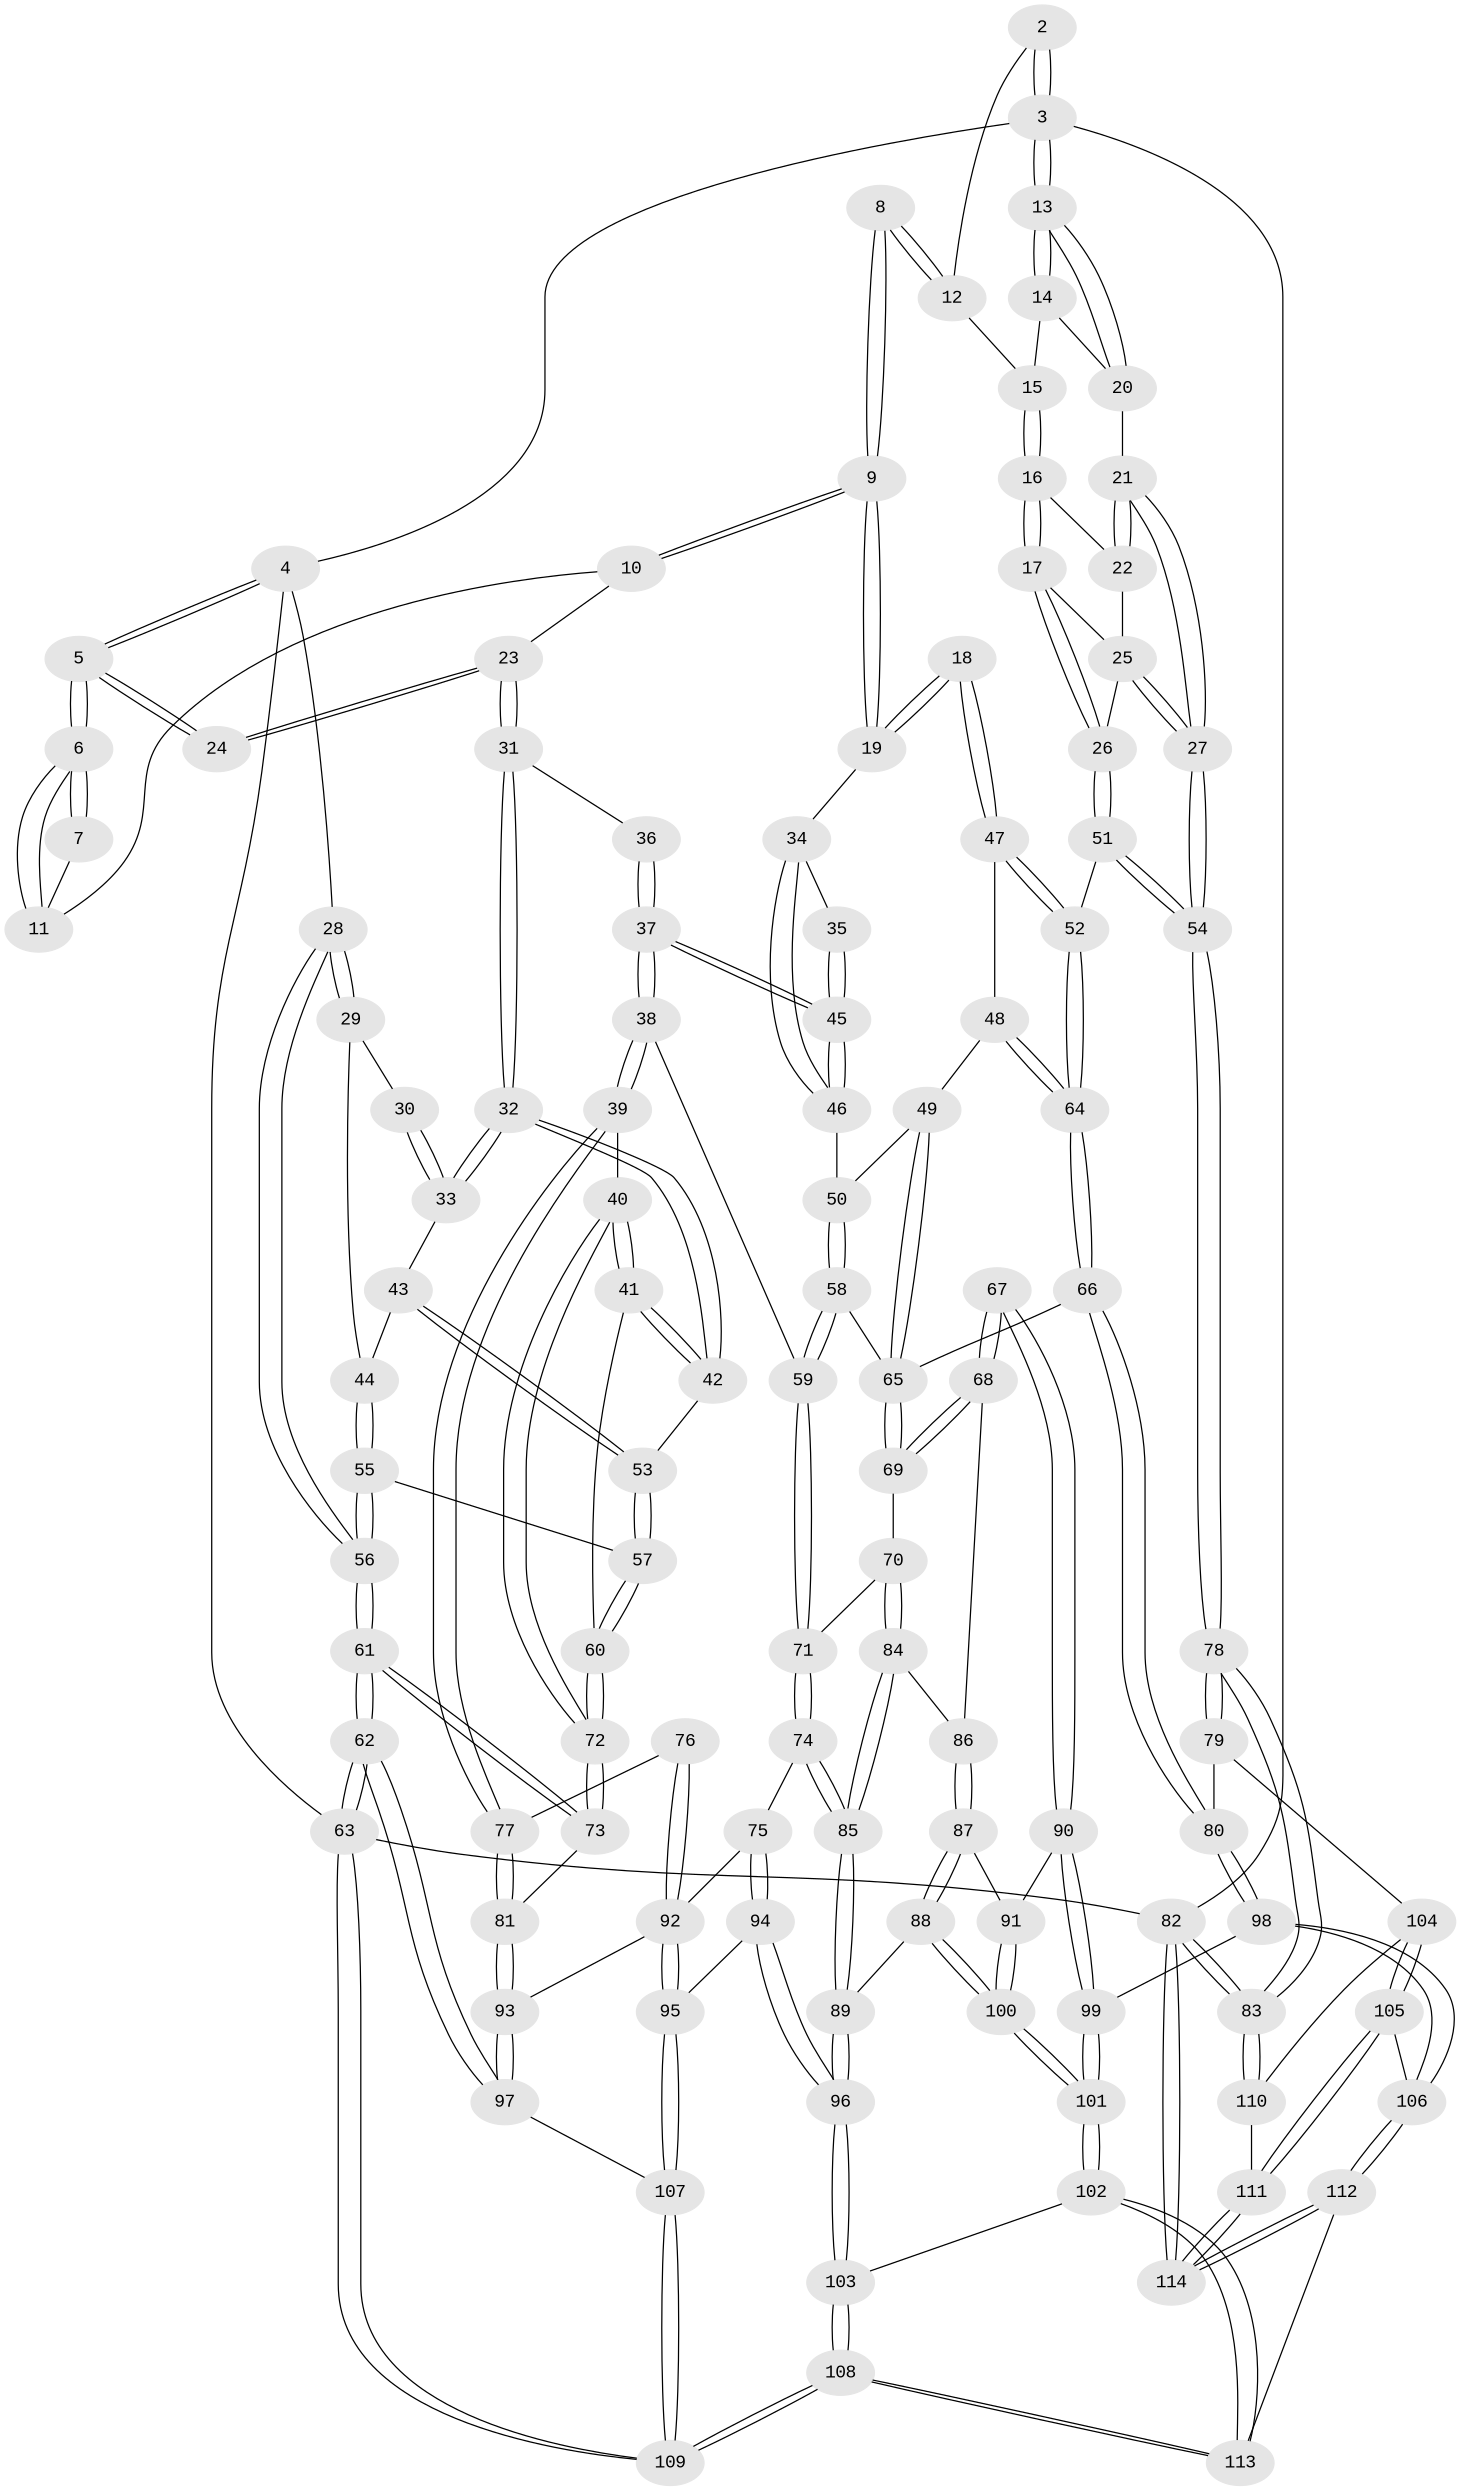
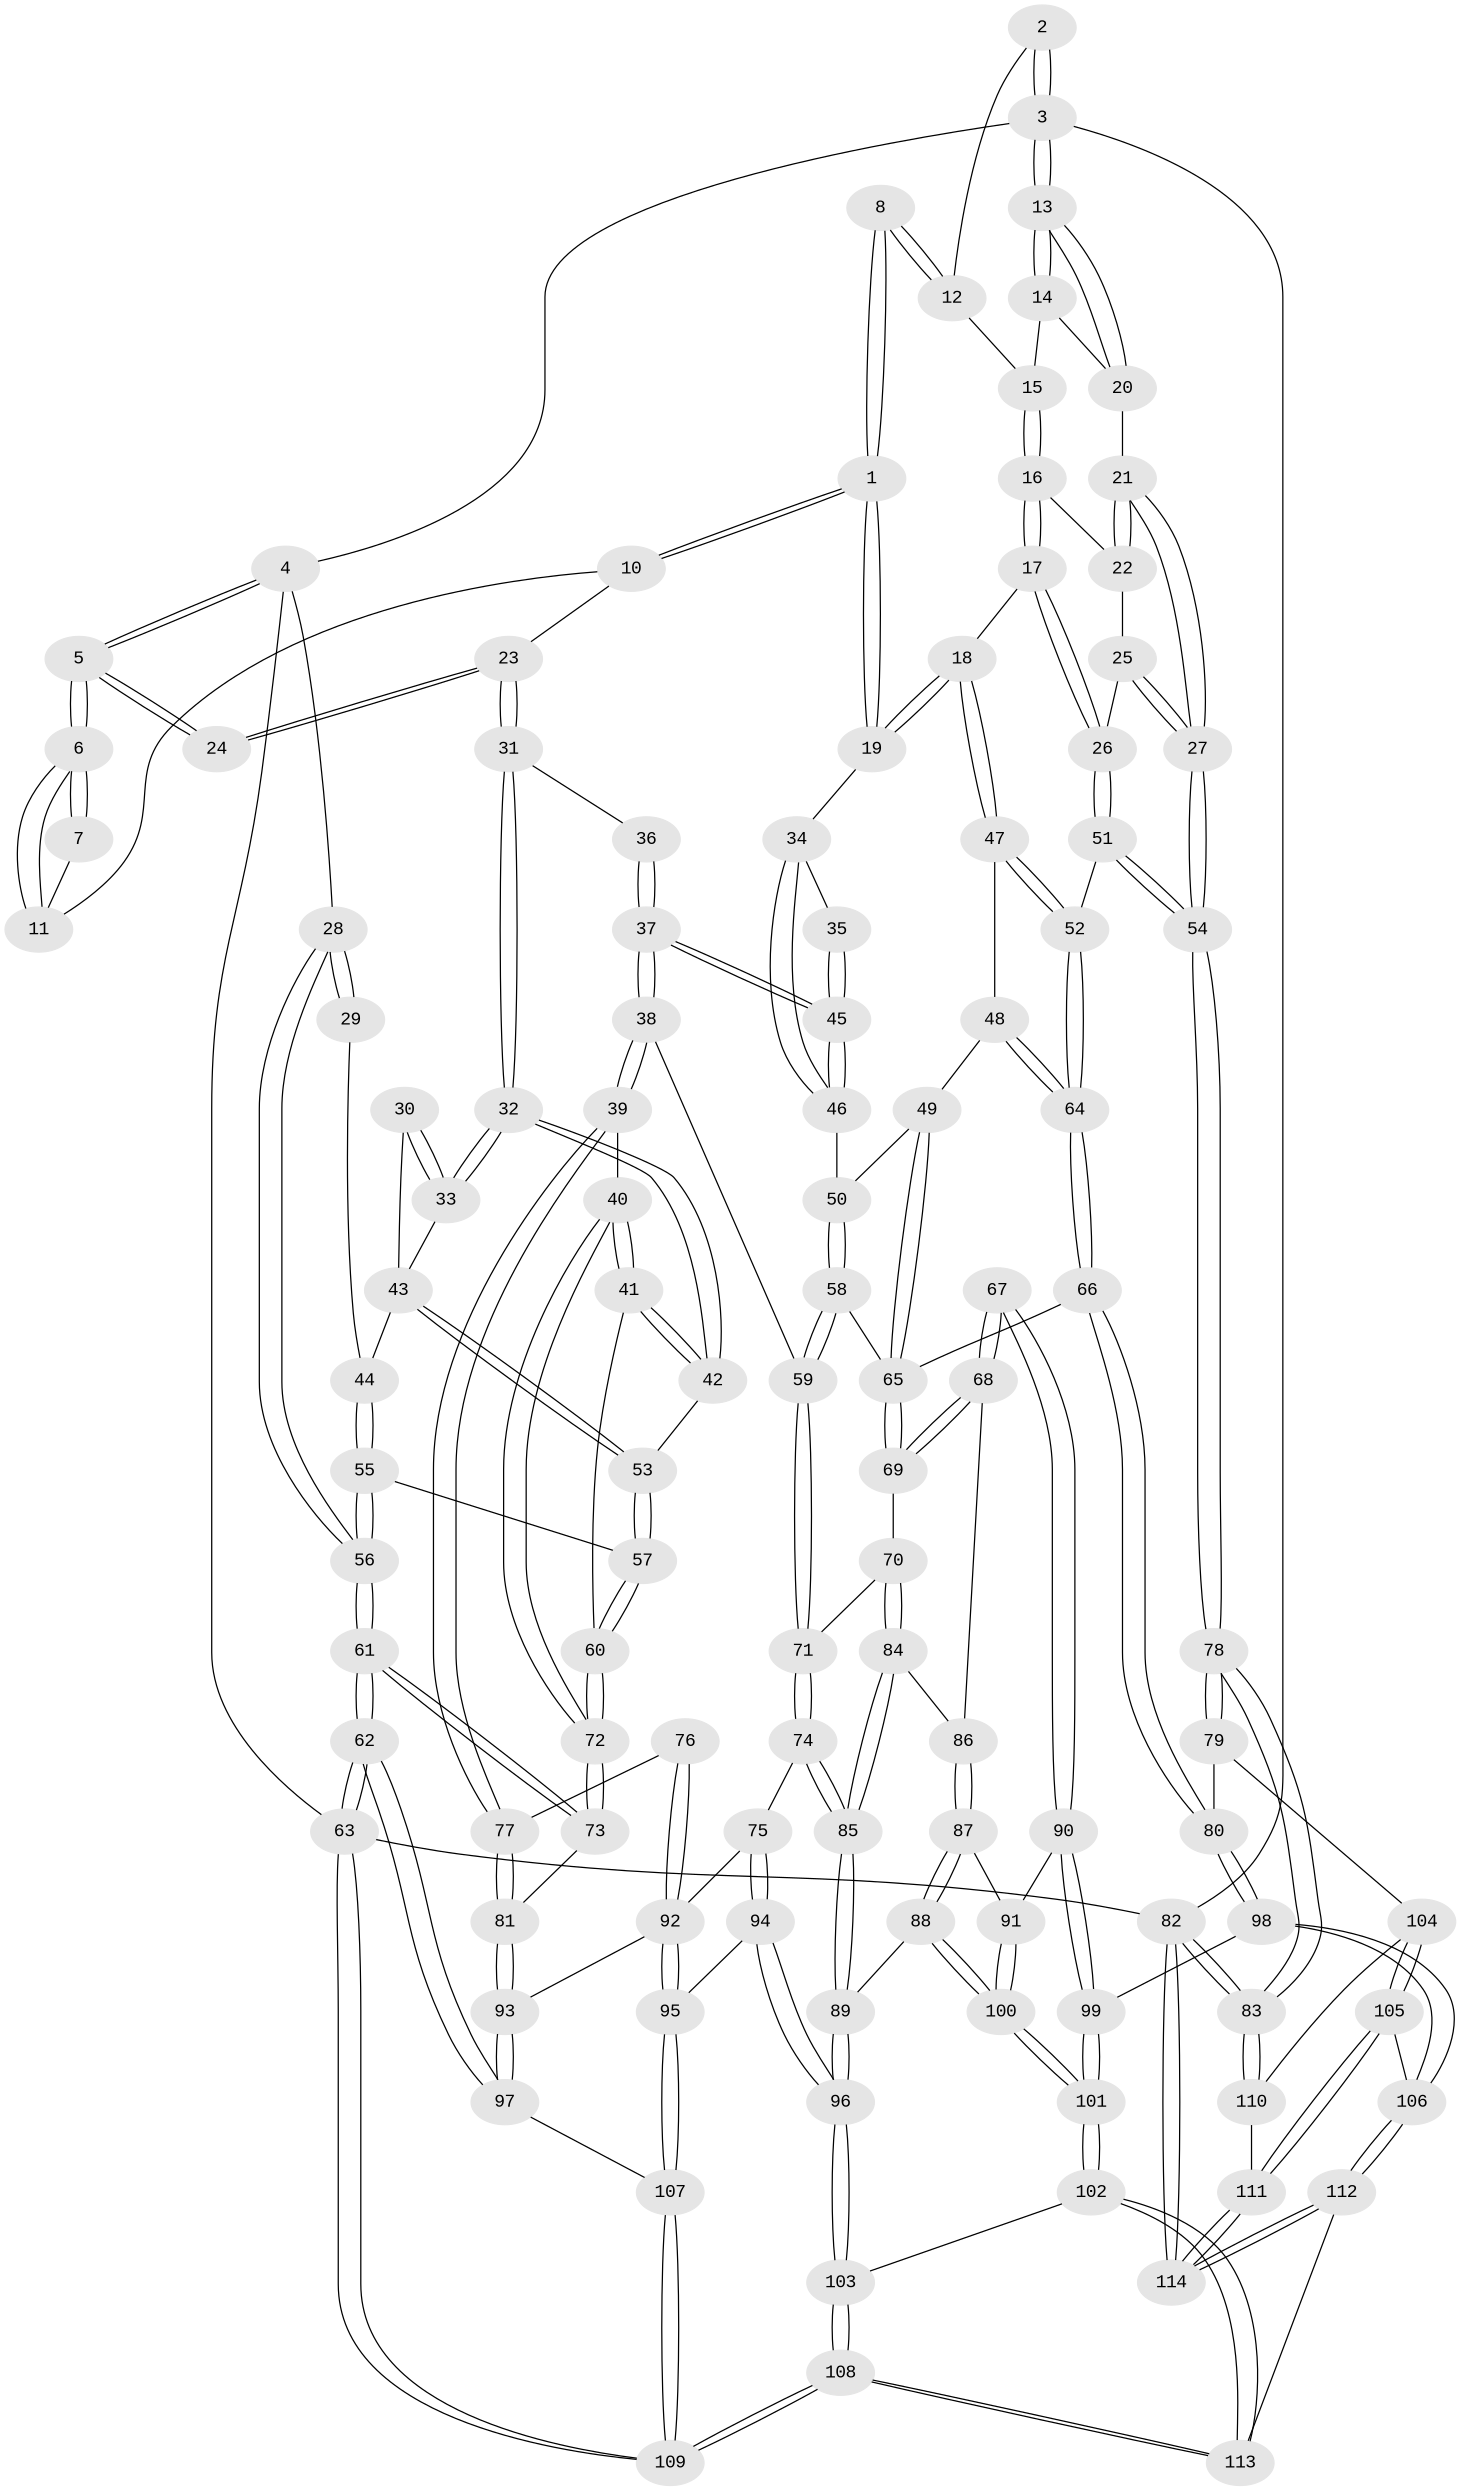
node "9": label "9" -> "1"
edge "17" -- "25": now "17" -- "18"
edge "29" -- "30": now "43" -- "30"
